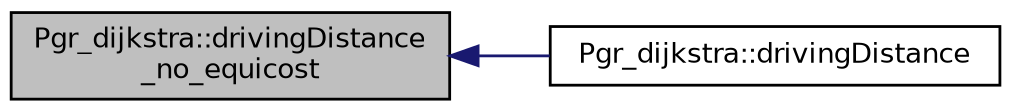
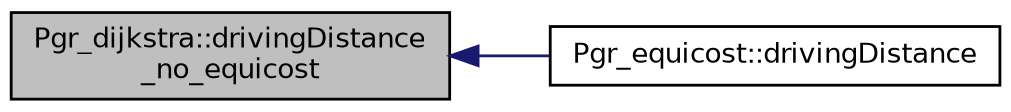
node "Pgr_dijkstra::drivingDistance": label "Pgr_dijkstra::drivingDistance" -> "Pgr_equicost::drivingDistance"
